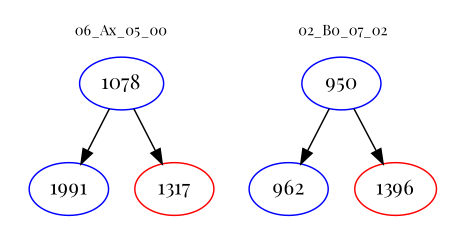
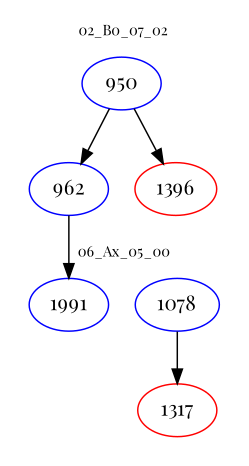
edge "1078" -> "1991": now "962" -> "1991"
